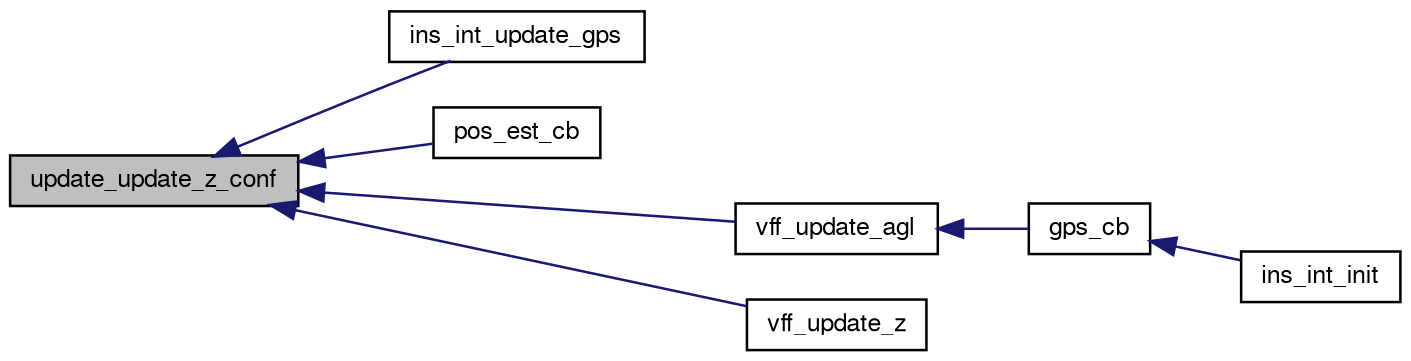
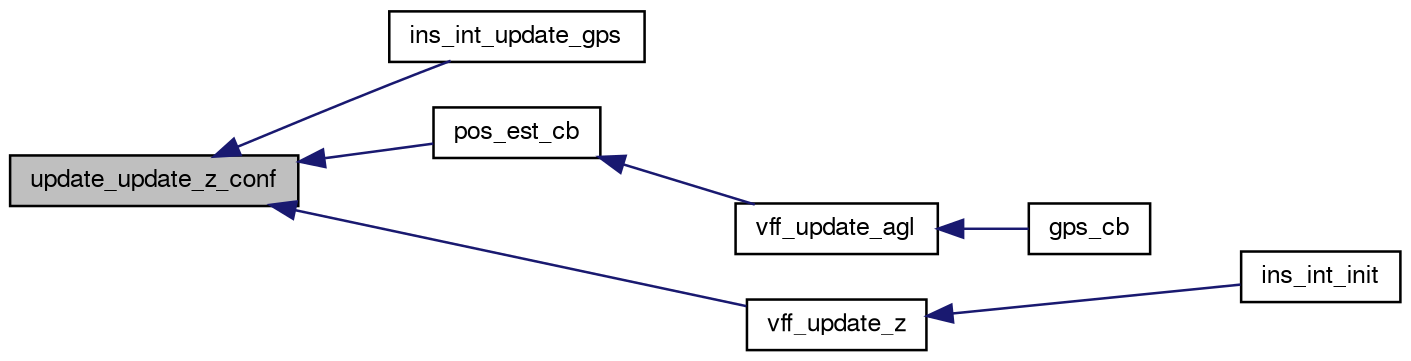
edge "vff_update_agl" -> "update_update_z_conf": now "vff_update_agl" -> "pos_est_cb"
edge "ins_int_init" -> "gps_cb": now "ins_int_init" -> "vff_update_z"
